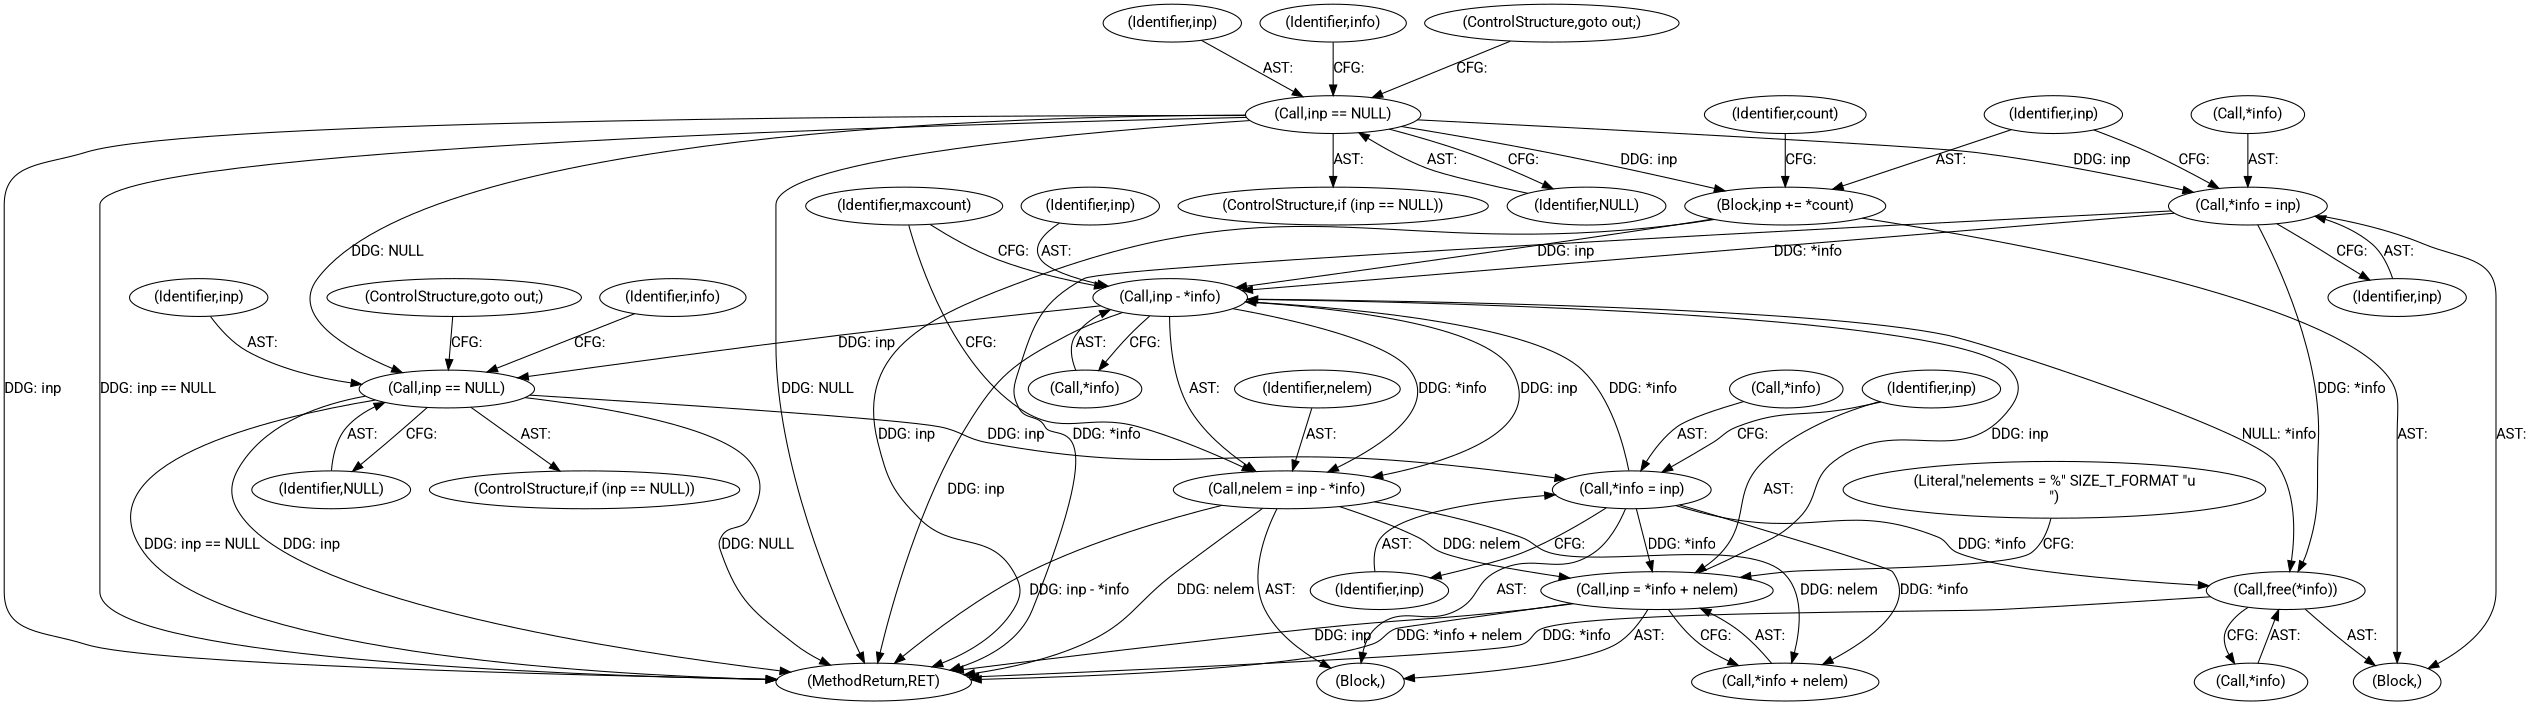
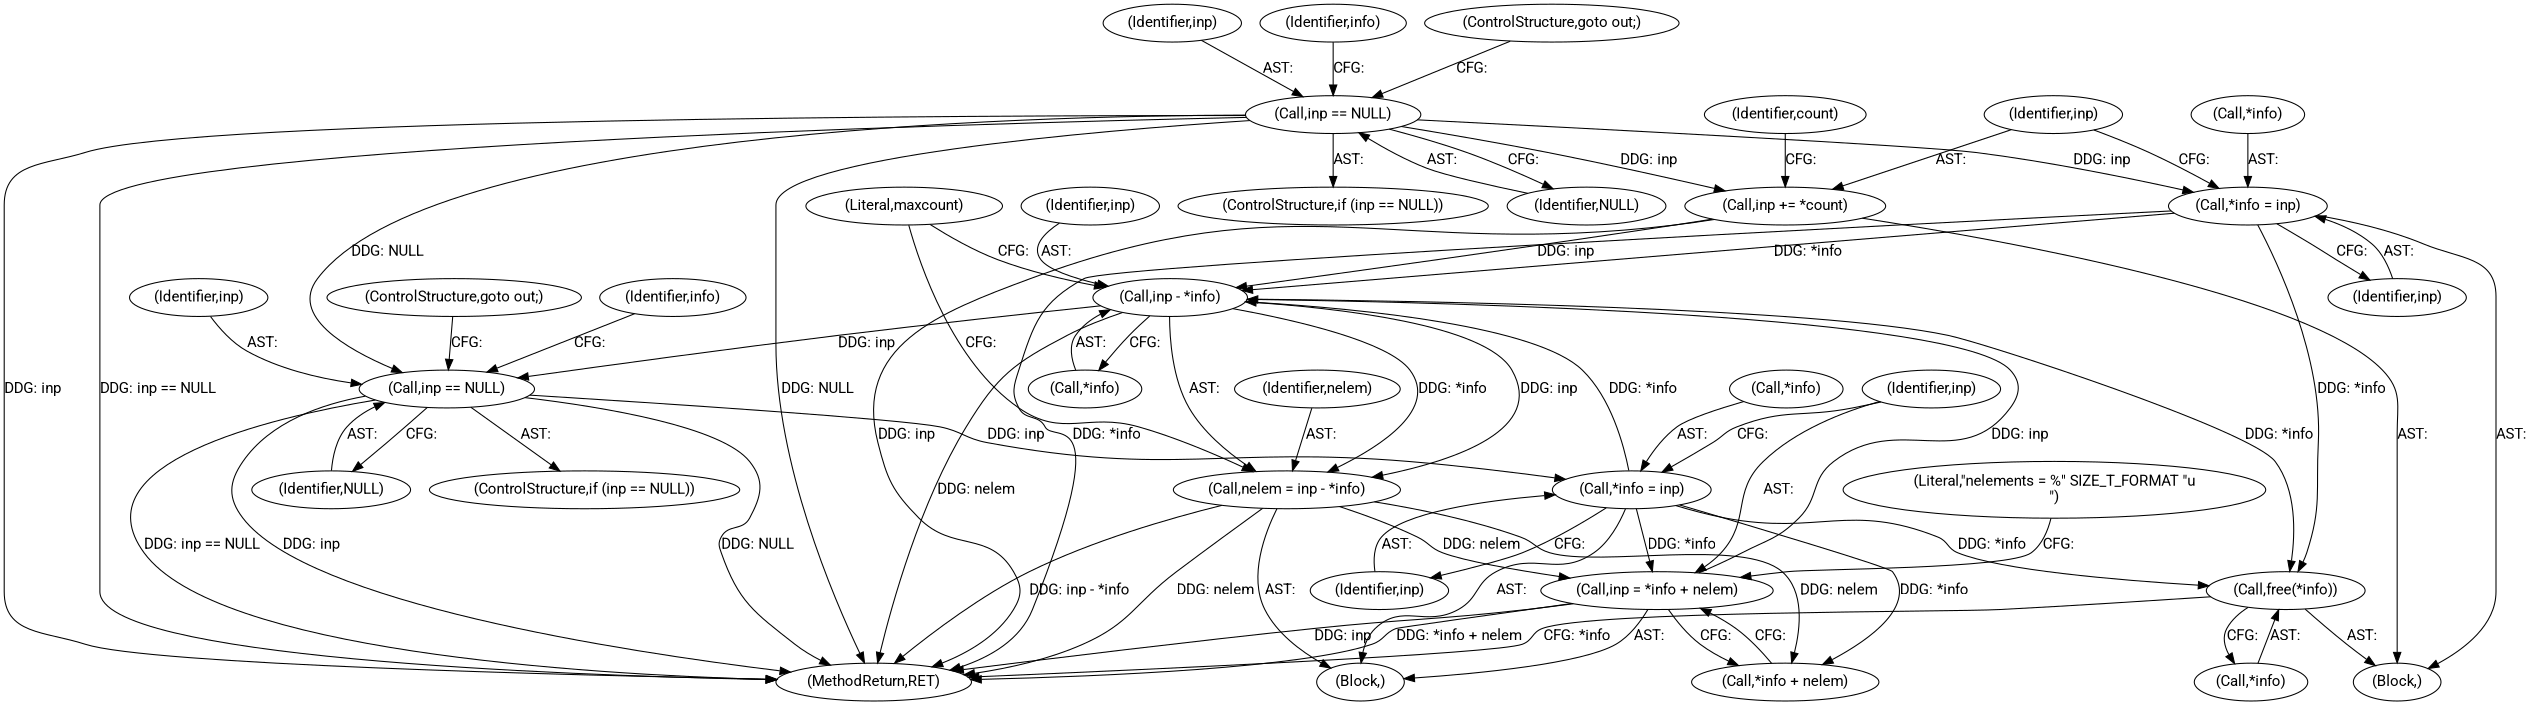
node "(Identifier,maxcount)": label "(Identifier,maxcount)" -> "(Literal,maxcount)"
node "(Block,inp += *count)": label "(Block,inp += *count)" -> "(Call,inp += *count)"
edge "(Call,inp - *info)" -> "(Call,free(*info))": label "NULL: *info" -> "DDG: *info"
edge "(Call,inp - *info)" -> "(MethodReturn,RET)": label "DDG: inp" -> "DDG: nelem"
edge "(Call,free(*info))" -> "(MethodReturn,RET)": label "DDG: *info" -> "CFG: *info"
edge "(Call,*info + nelem)" -> "(Call,inp = *info + nelem)": label "AST: " -> "CFG: "
